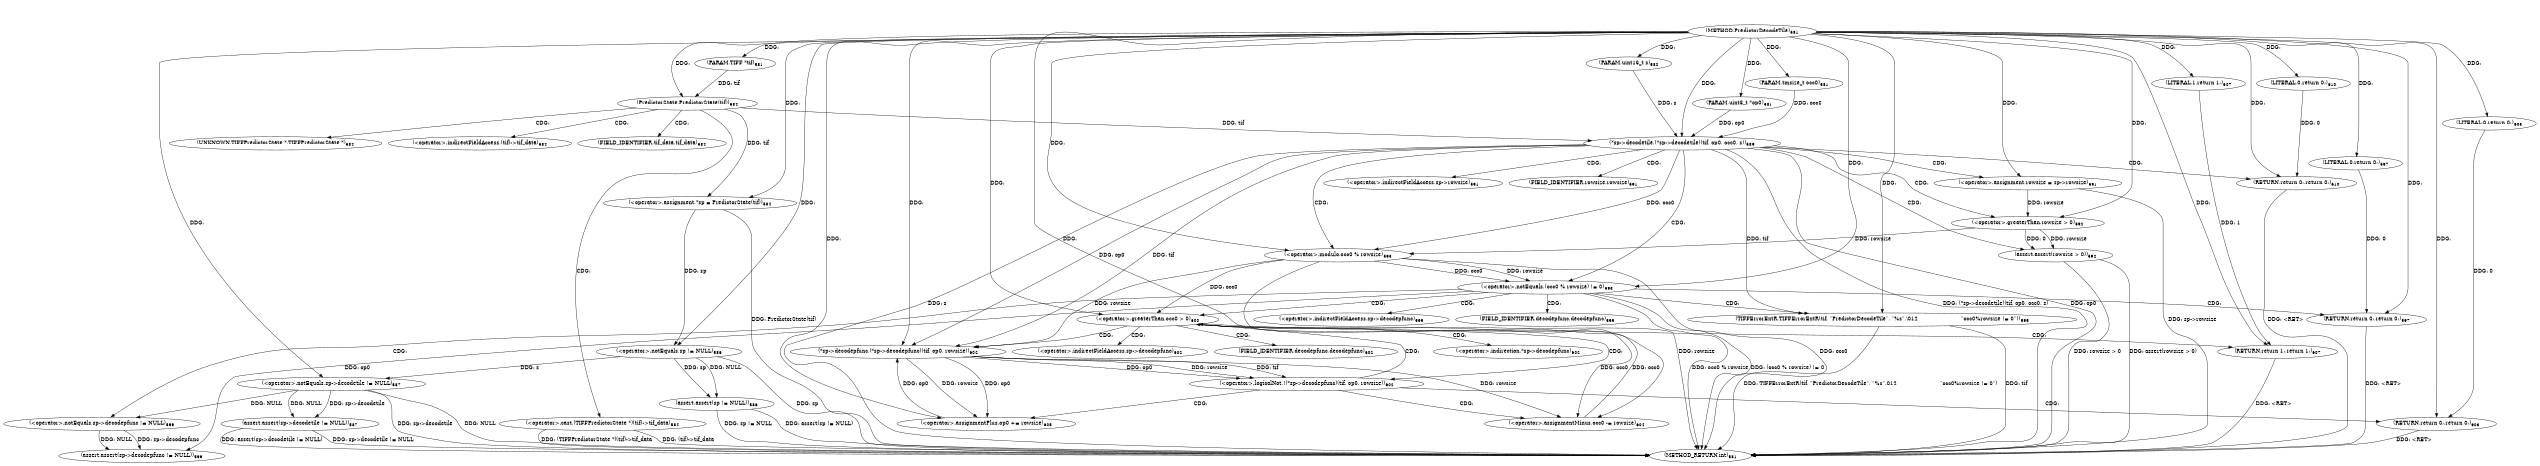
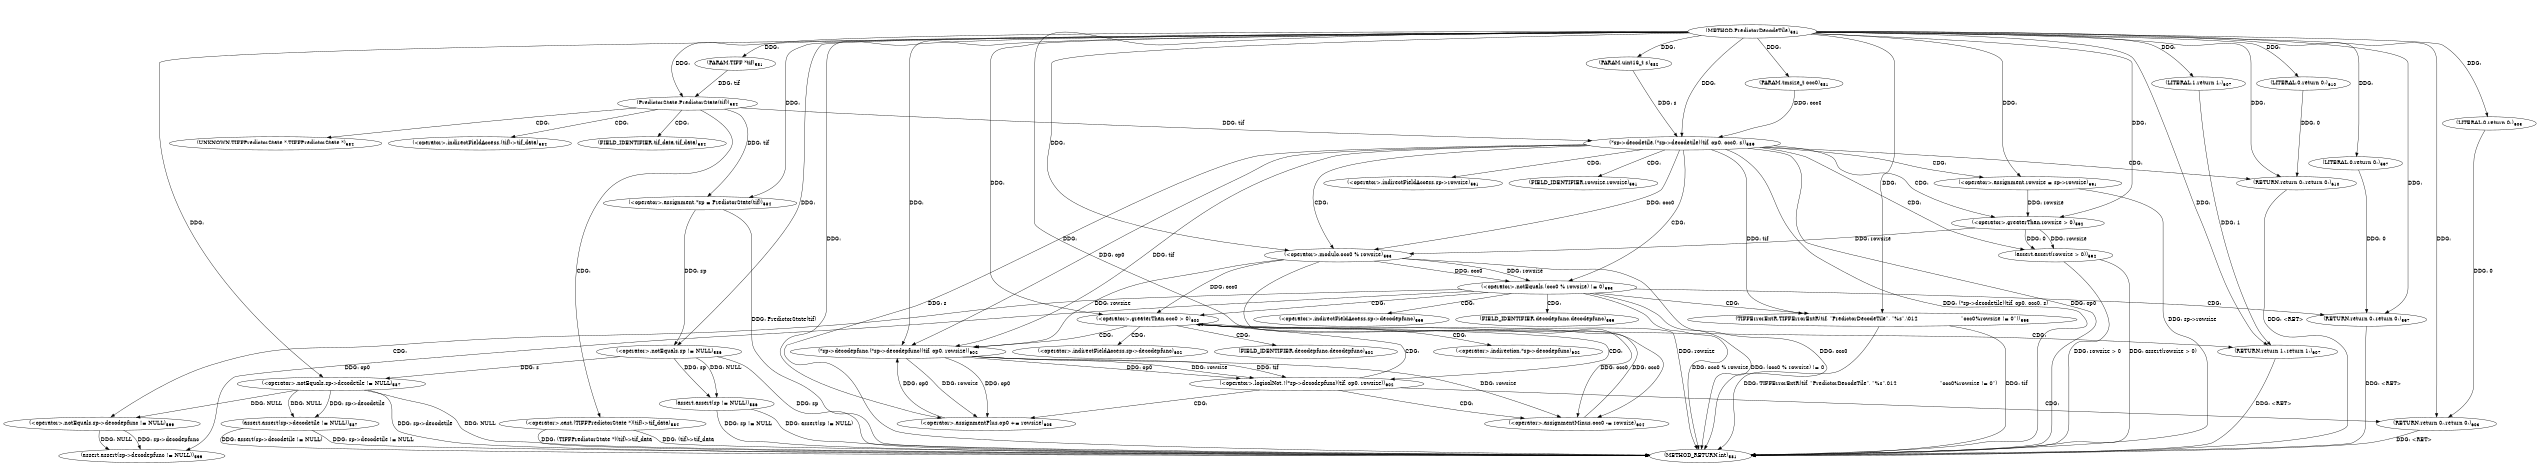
node "(PARAM,uint8_t *op0)": removed
edge "(METHOD,PredictorDecodeTile)" -> "(<operator>.notEquals,(occ0 % rowsize) != 0)": removed, label "DDG:"
